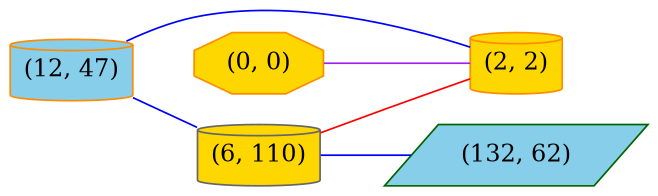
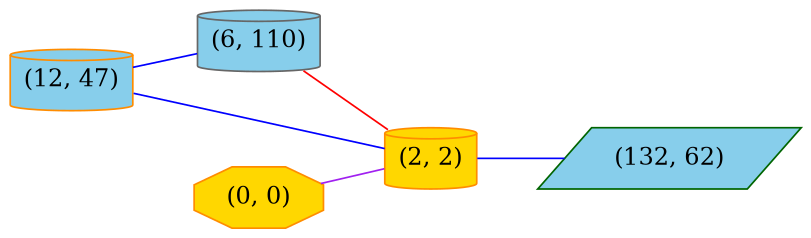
node "(6, 110)": fillcolor gold -> skyblue
edge "(6, 110)" -- "(132, 62)": now "(2, 2)" -- "(132, 62)"
